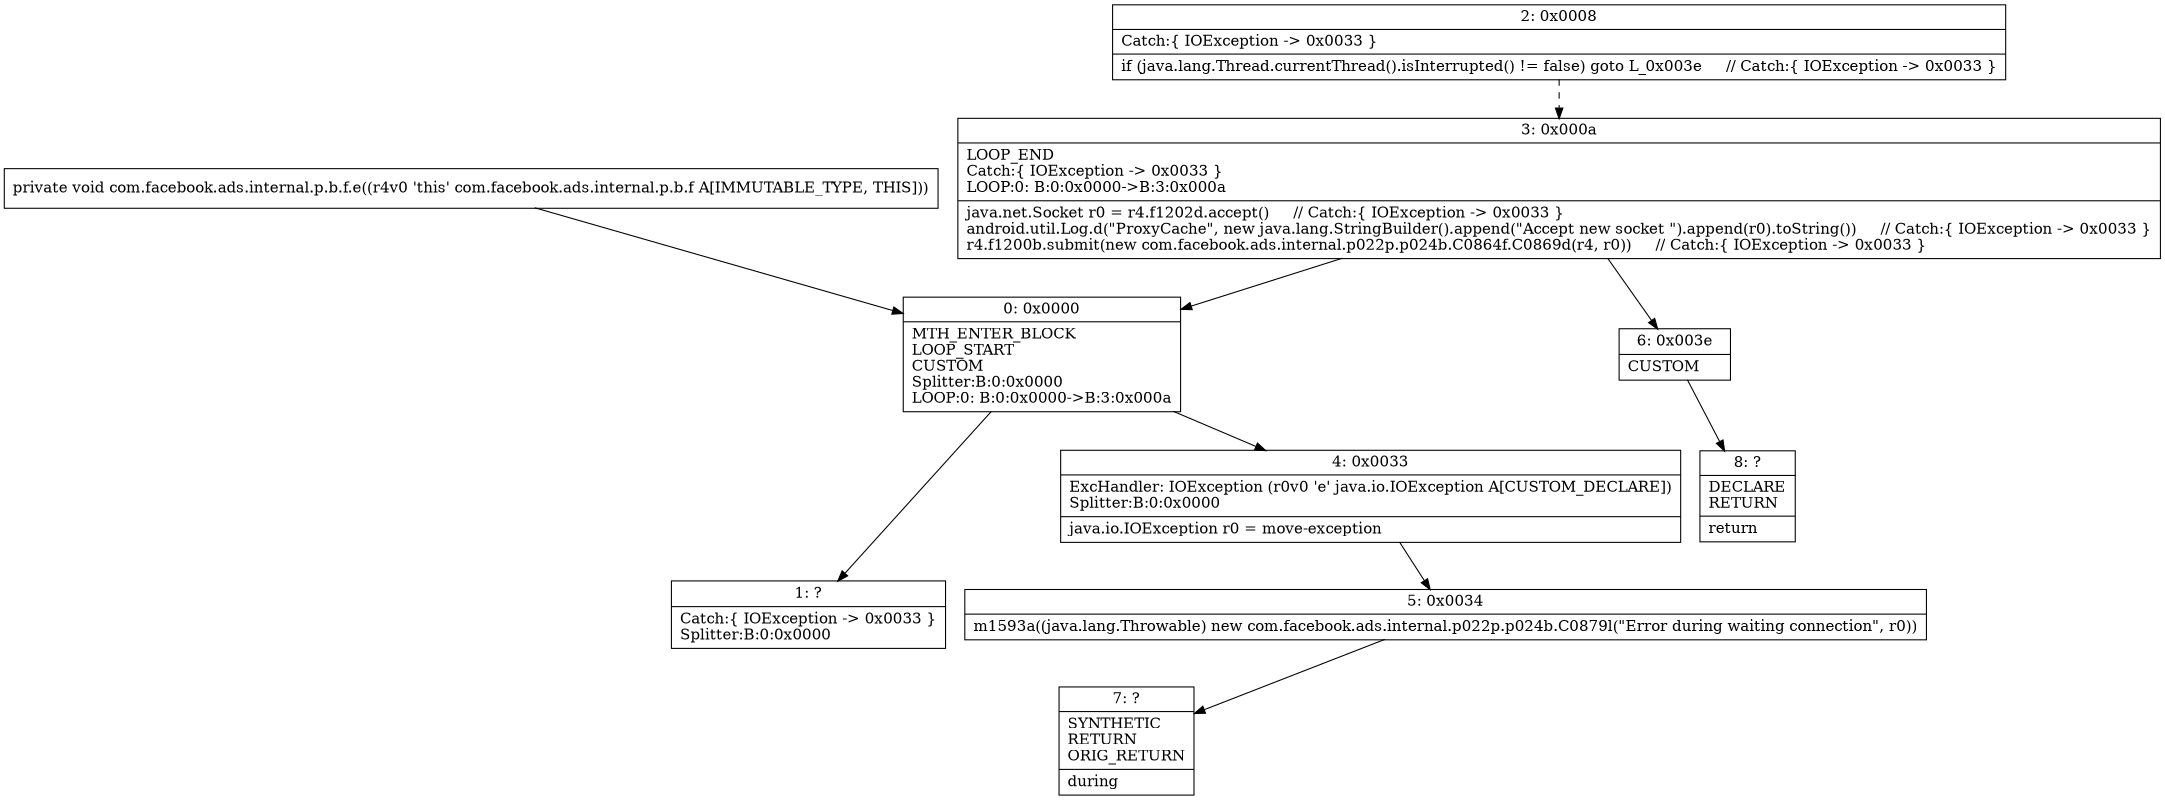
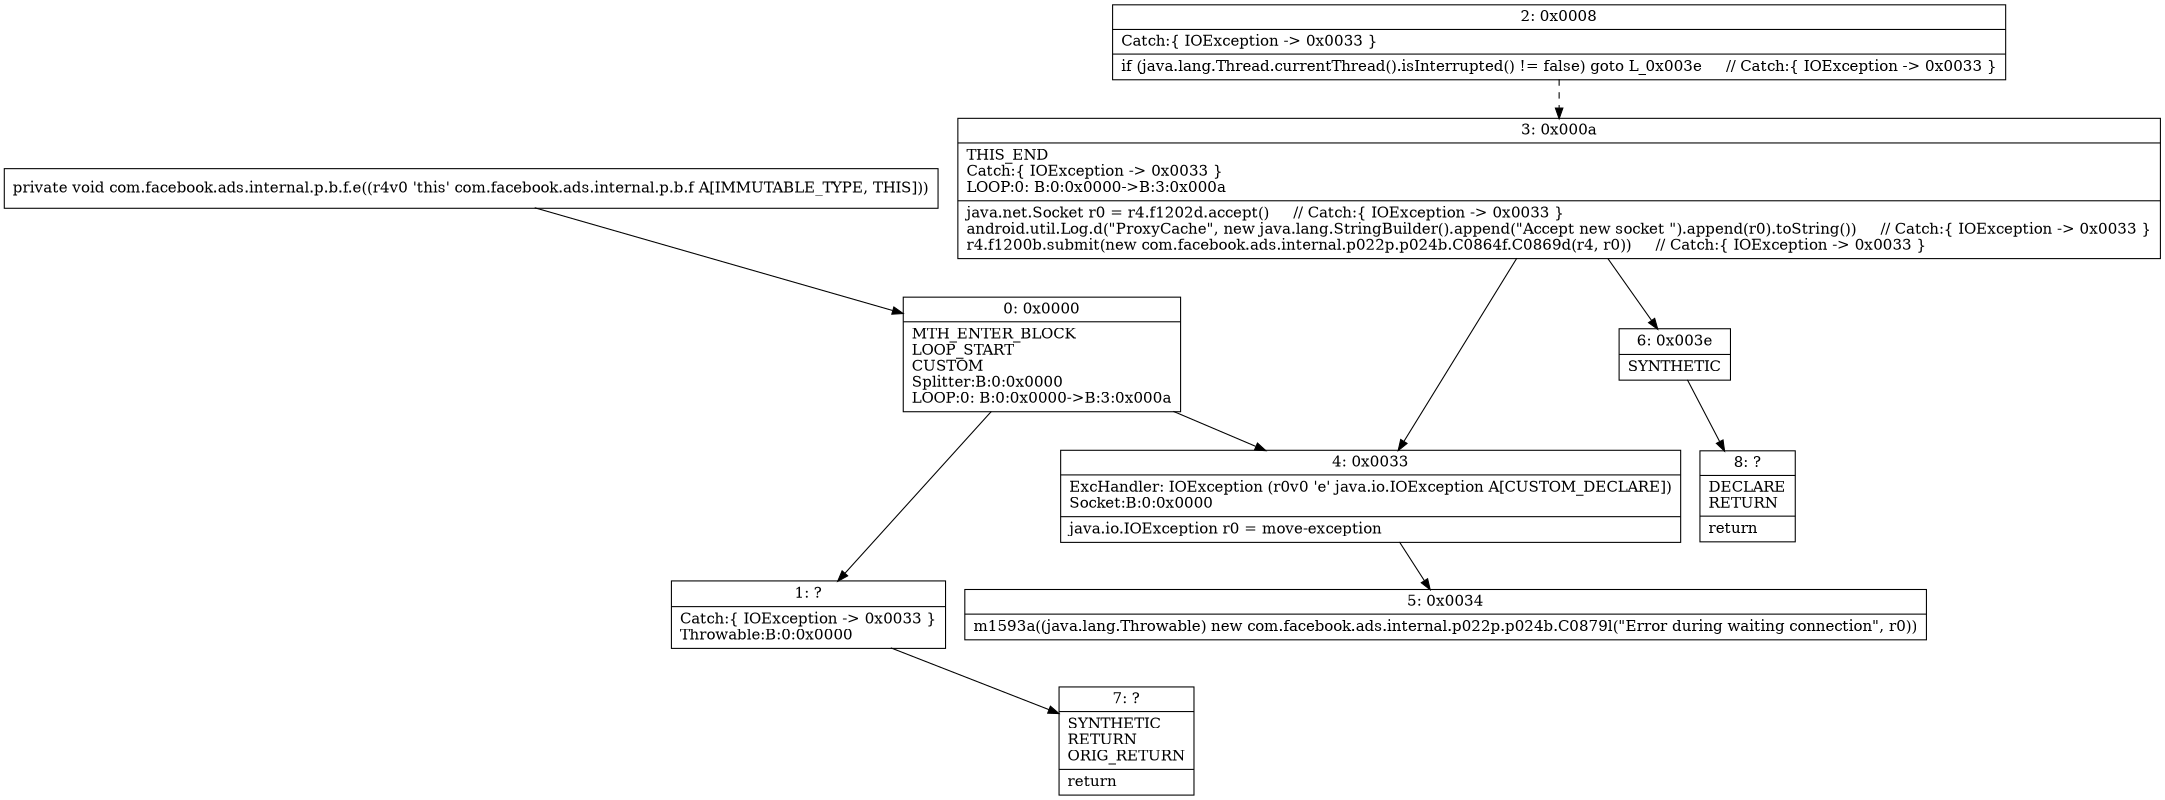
node "3: 0x000a": text "LOOP_END" -> "THIS_END"
edge "3: 0x000a" -> "0: 0x0000": now "3: 0x000a" -> "4: 0x0033"
node "6: 0x003e": text "CUSTOM" -> "SYNTHETIC"
node "4: 0x0033": text "Splitter:B:0:0x0000" -> "Socket:B:0:0x0000"
node "1: ?": text "Splitter:B:0:0x0000" -> "Throwable:B:0:0x0000"
edge "5: 0x0034" -> "7: ?": now "1: ?" -> "7: ?"
node "7: ?": text "during" -> "return"
